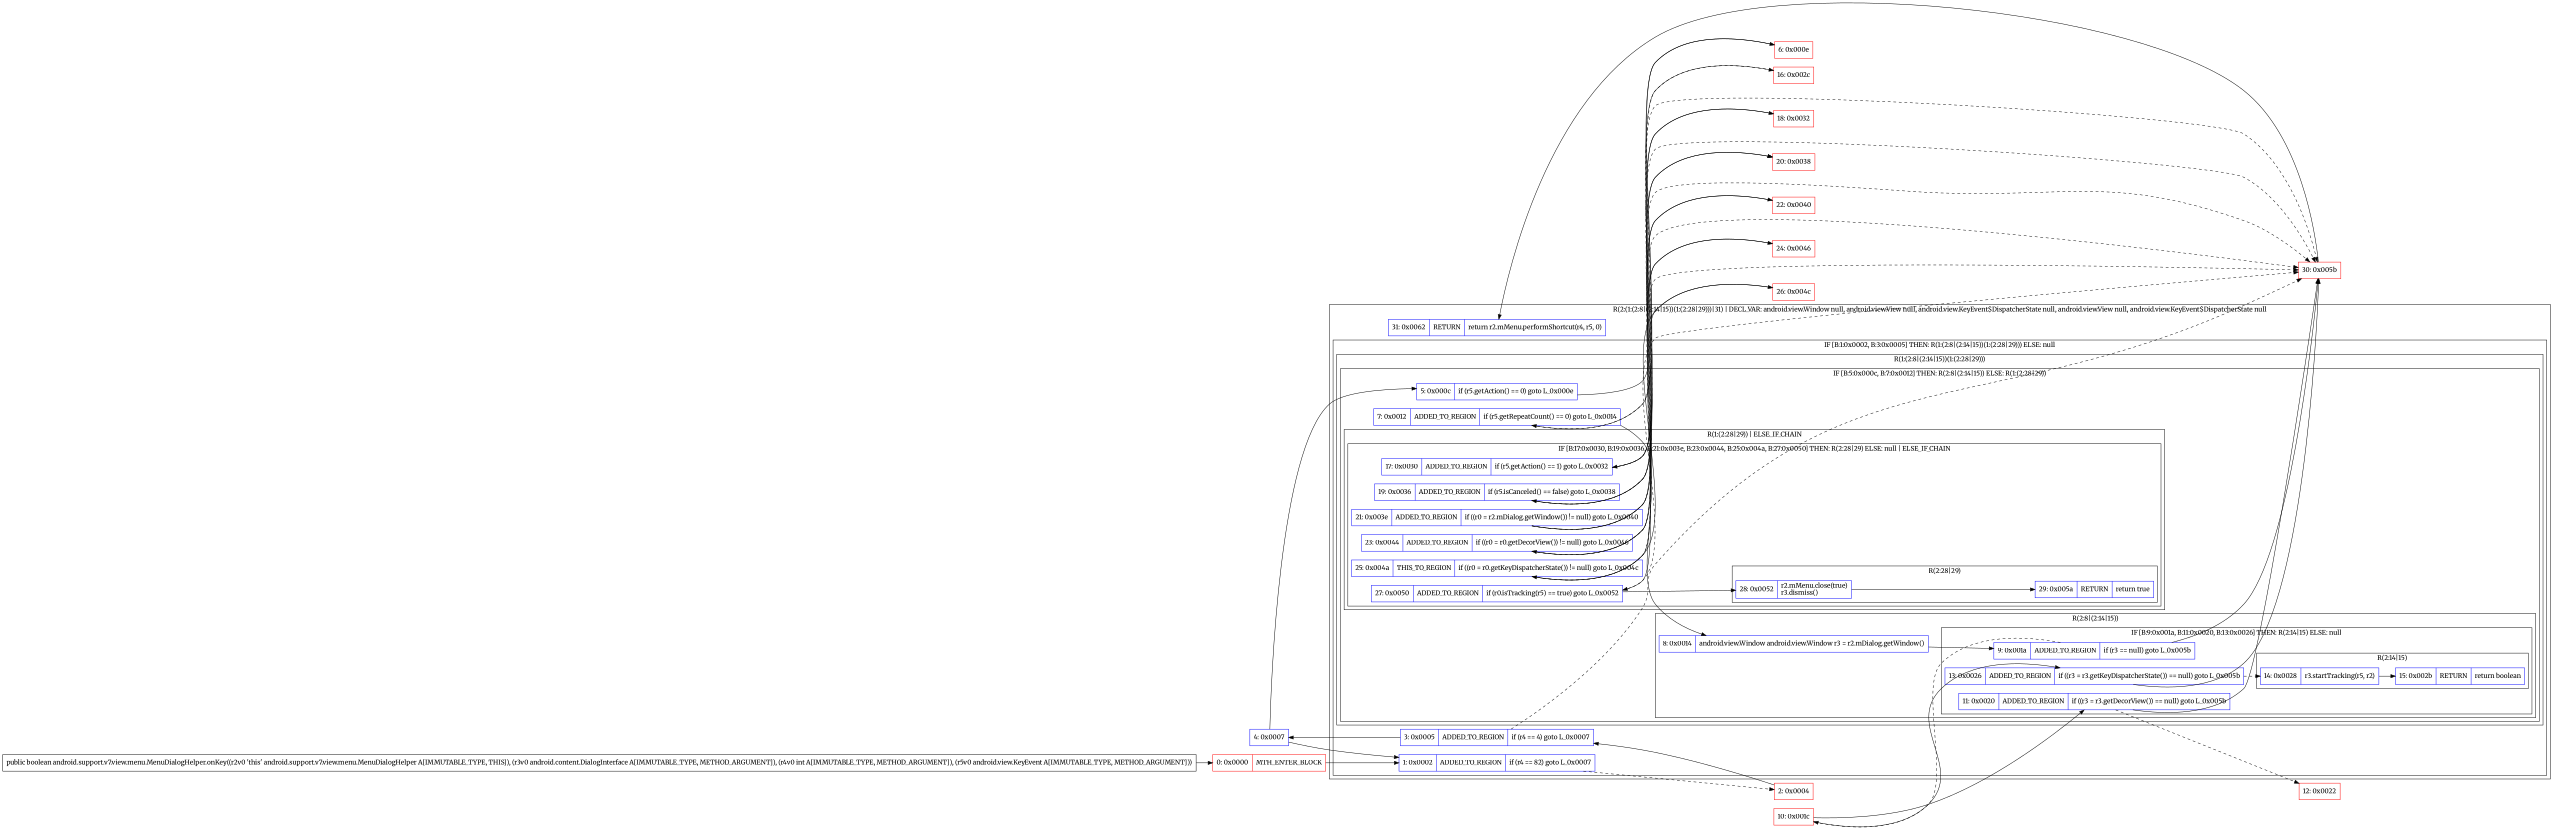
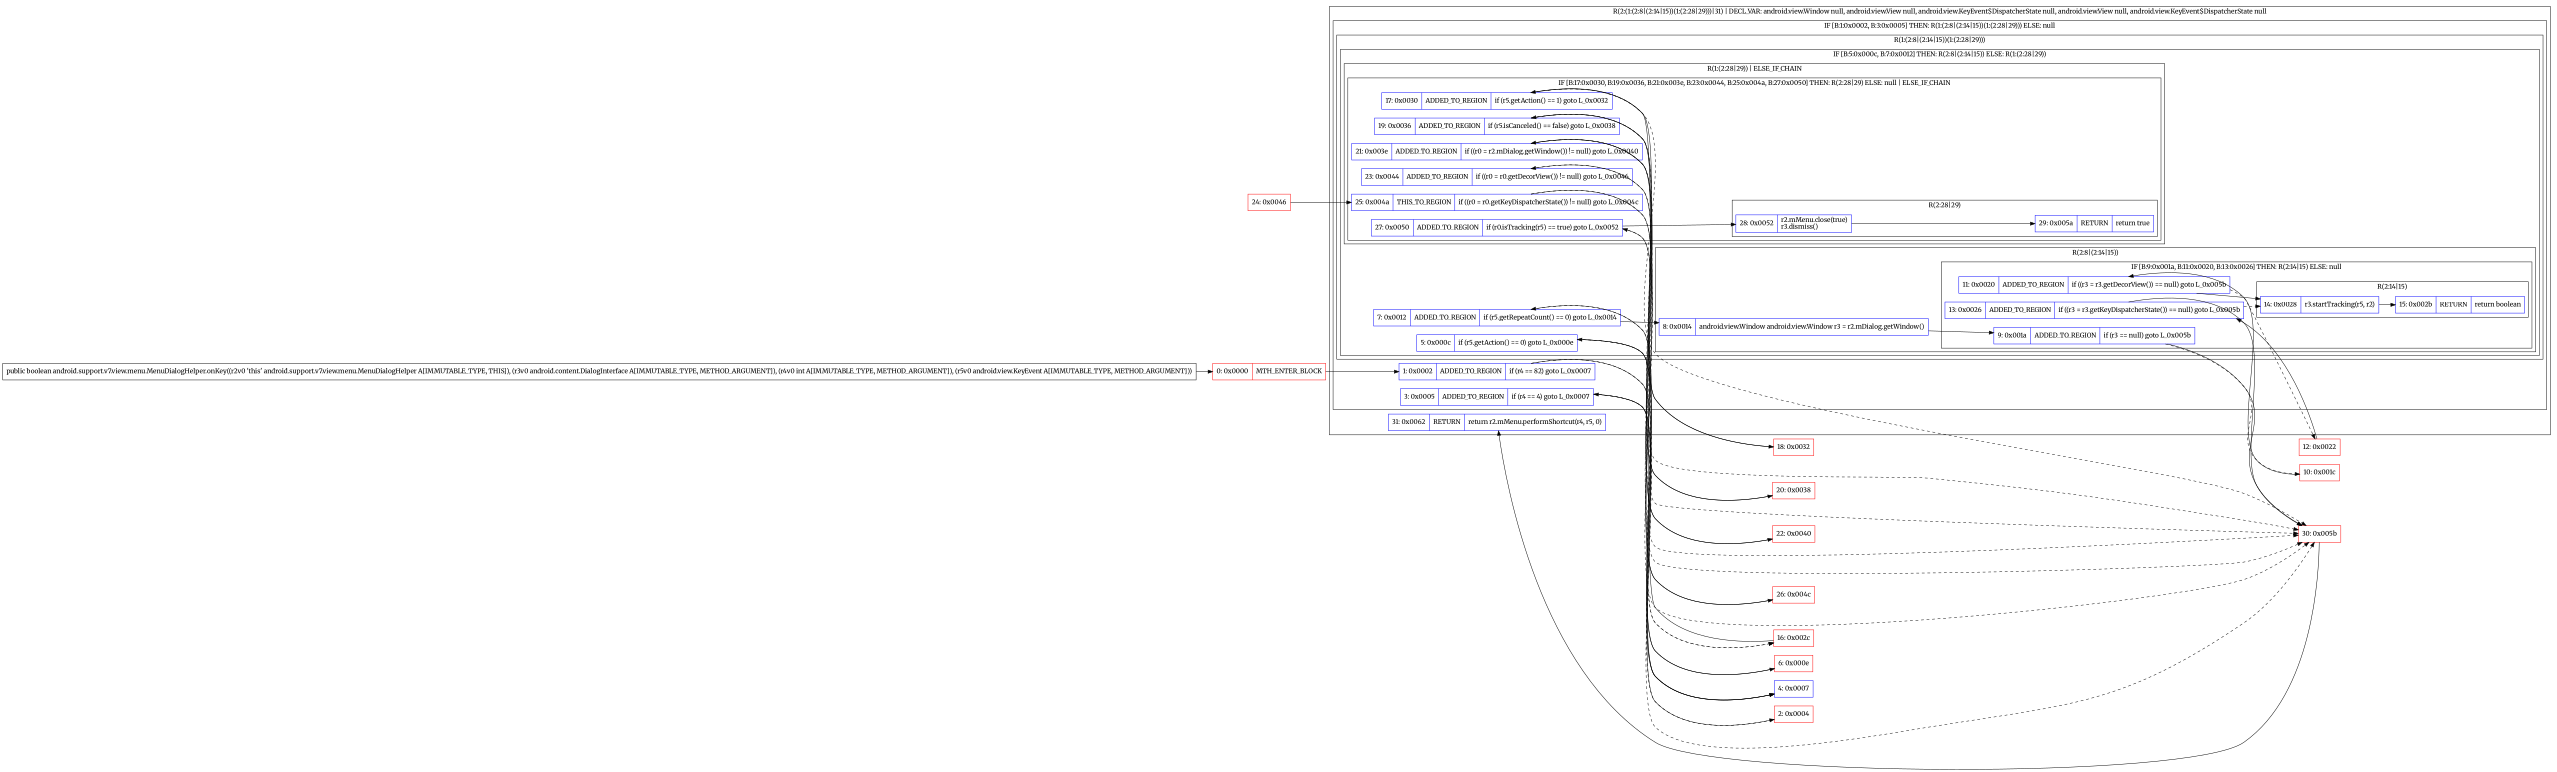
edge "21: 0x003e" -> "20: 0x0038": reversed
edge "23: 0x0044" -> "24: 0x0046": removed
edge "5: 0x000c" -> "16: 0x002c": added
edge "11: 0x0020" -> "30: 0x005b": now "11: 0x0020" -> "14: 0x0028"
edge "4: 0x0007" -> "1: 0x0002": reversed
edge "10: 0x001c" -> "13: 0x0026": now "12: 0x0022" -> "13: 0x0026"
